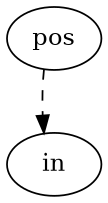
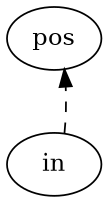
edge "pos" -> "in": reversed
